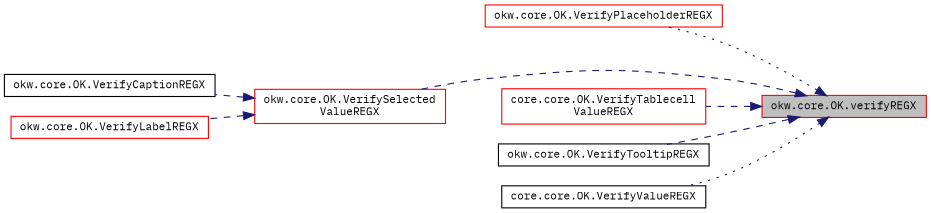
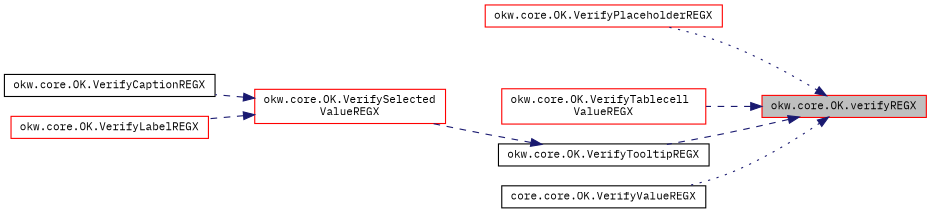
edge "okw.core.OK.VerifySelected ValueREGX" -> "okw.core.OK.verifyREGX": now "okw.core.OK.VerifySelected ValueREGX" -> "okw.core.OK.VerifyTooltipREGX"
node "core.core.OK.VerifyTablecell ValueREGX": label "core.core.OK.VerifyTablecell ValueREGX" -> "okw.core.OK.VerifyTablecell ValueREGX"
